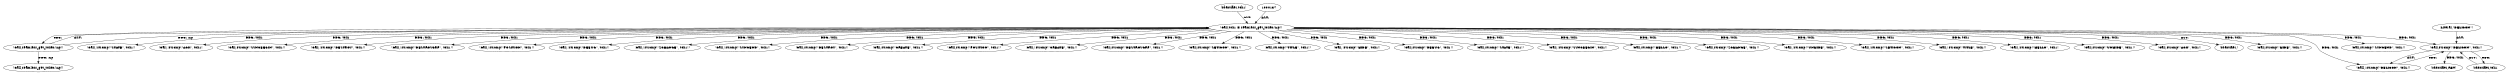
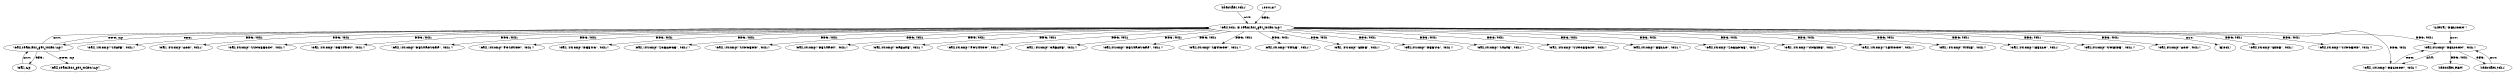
edge "1000137" -> "(Call,tok1 = seamless_get_token(&p))": label "AST: " -> "CFG: "
node "(Identifier,)": label "(Identifier,)" -> "(Block,)"
node "(Call,&p)": added
